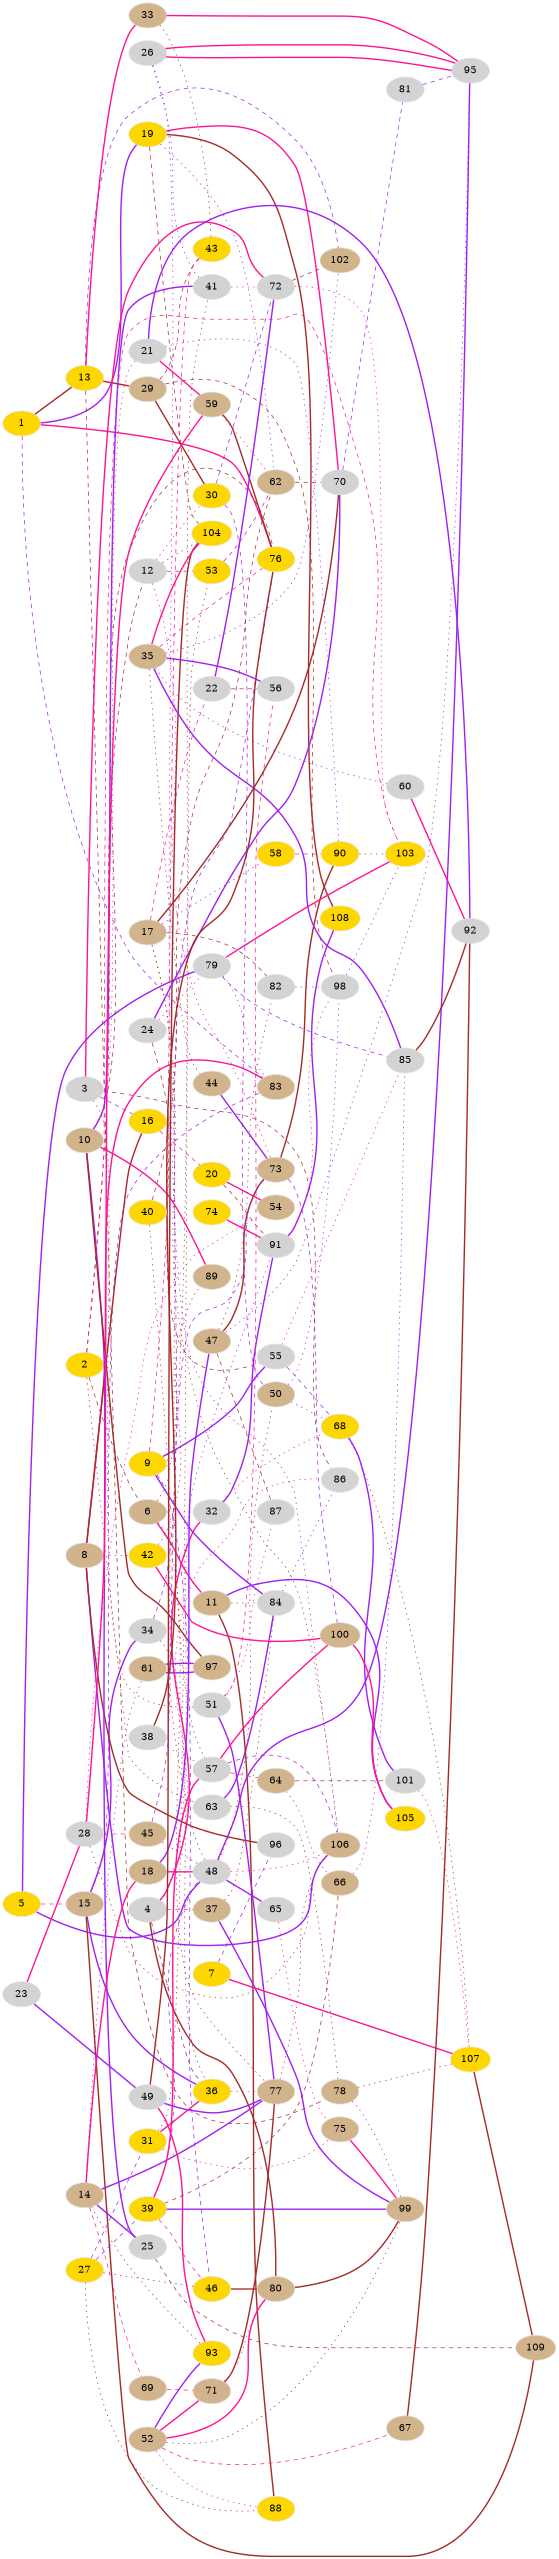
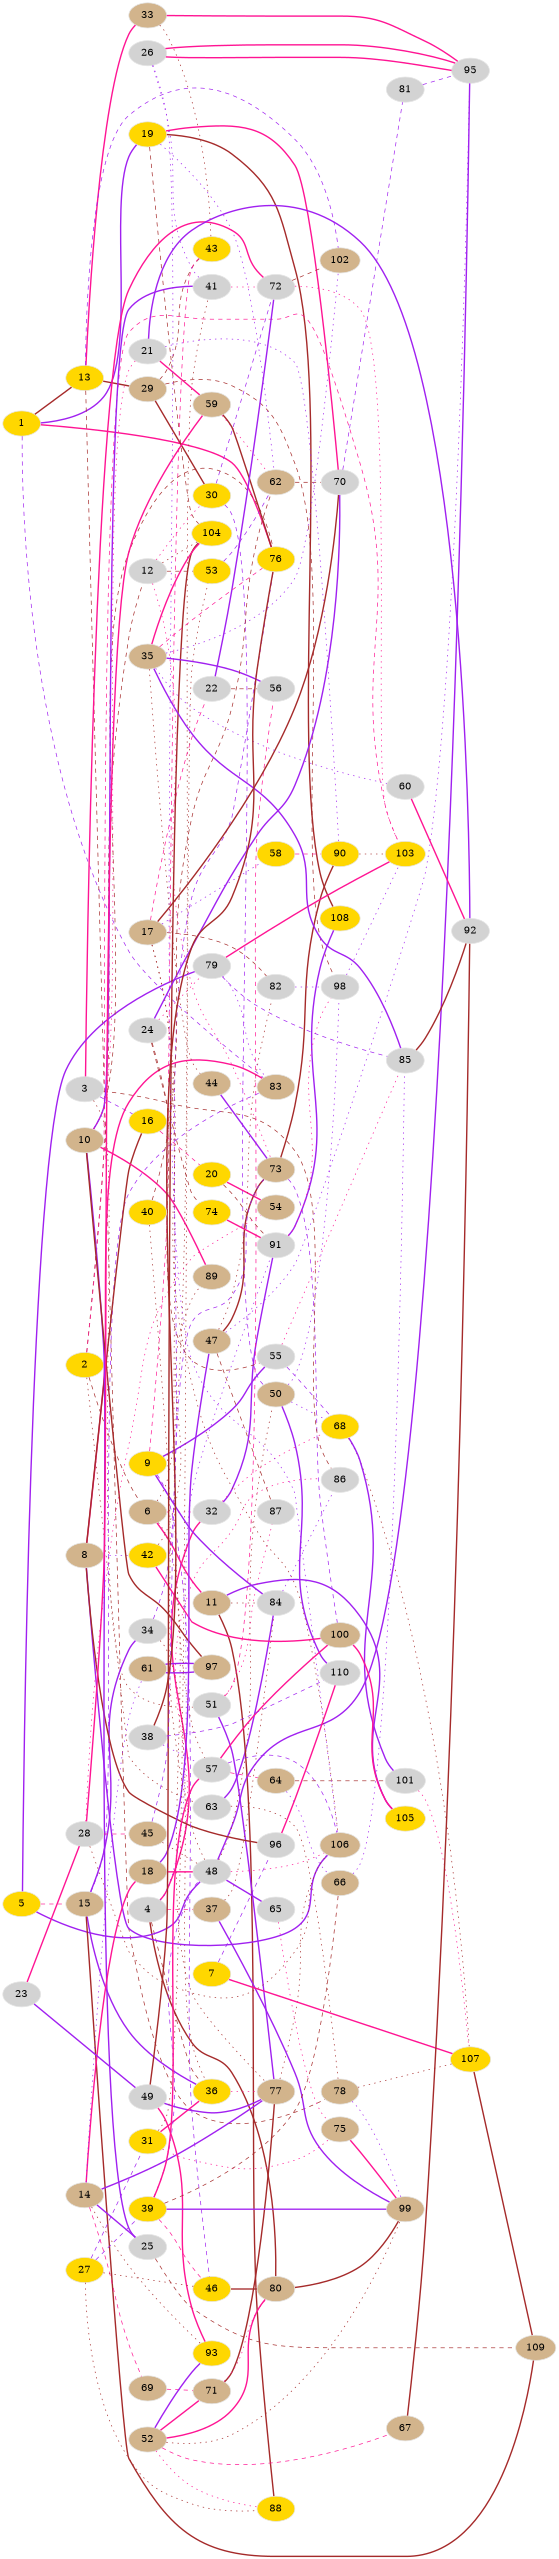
edge "24" -- "74": added
node "110": added
